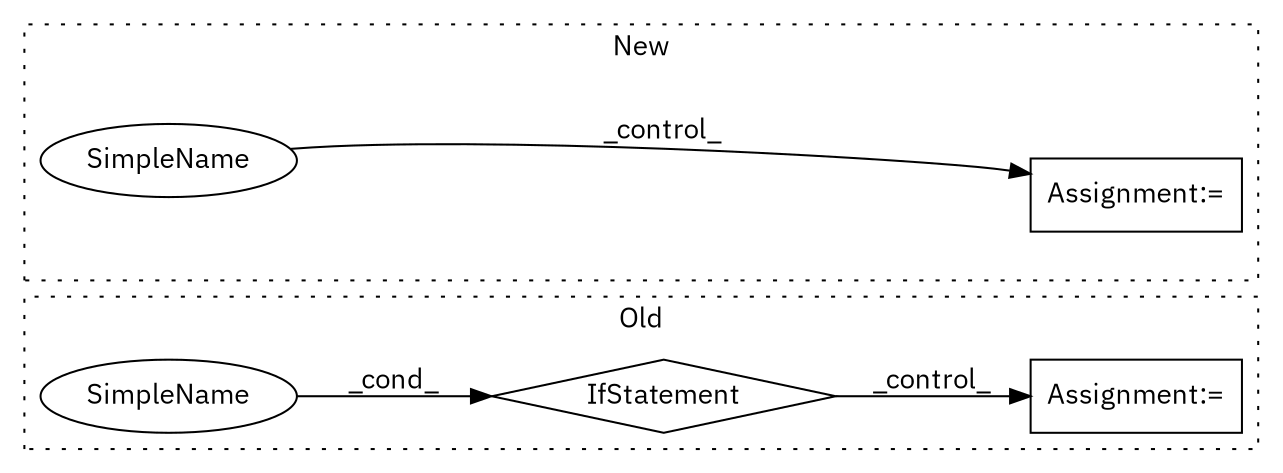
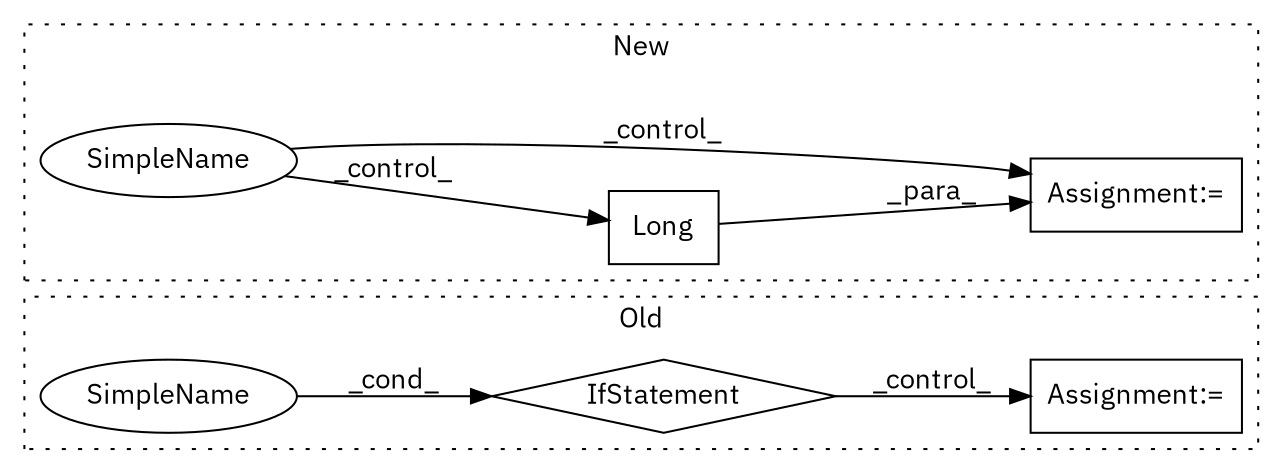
node "Long": added
